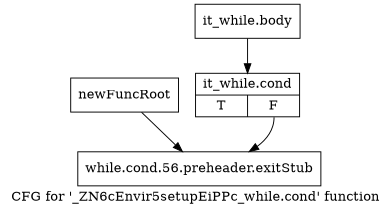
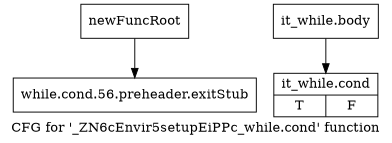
edge "it_while.cond" -> "while.cond.56.preheader.exitStub": removed
